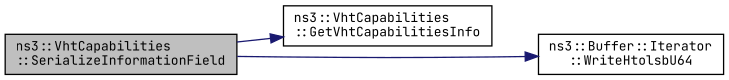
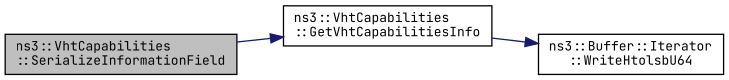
edge "ns3::VhtCapabilities ::SerializeInformationField" -> "ns3::Buffer::Iterator ::WriteHtolsbU64": now "ns3::VhtCapabilities ::GetVhtCapabilitiesInfo" -> "ns3::Buffer::Iterator ::WriteHtolsbU64"
